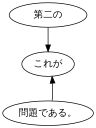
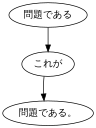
node "第二の": label "第二の" -> "問題である"
edge "問題である。" -> "これが": reversed
